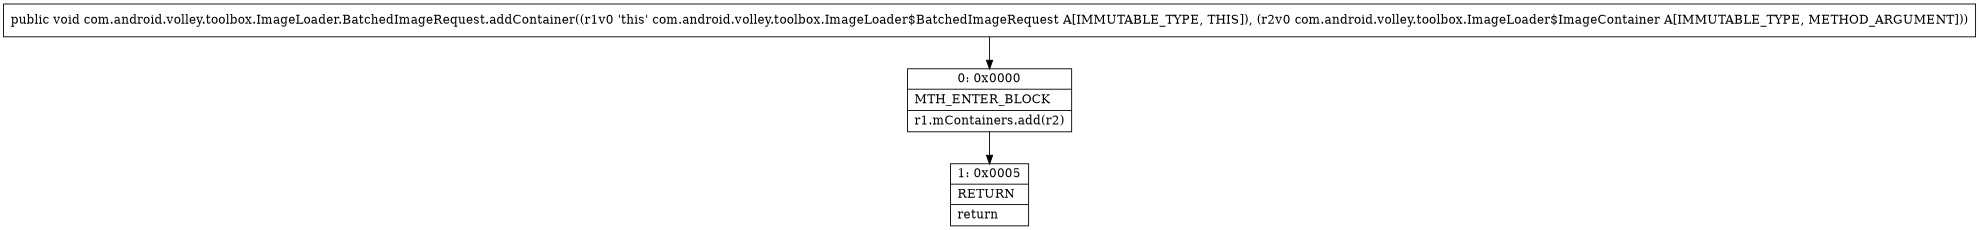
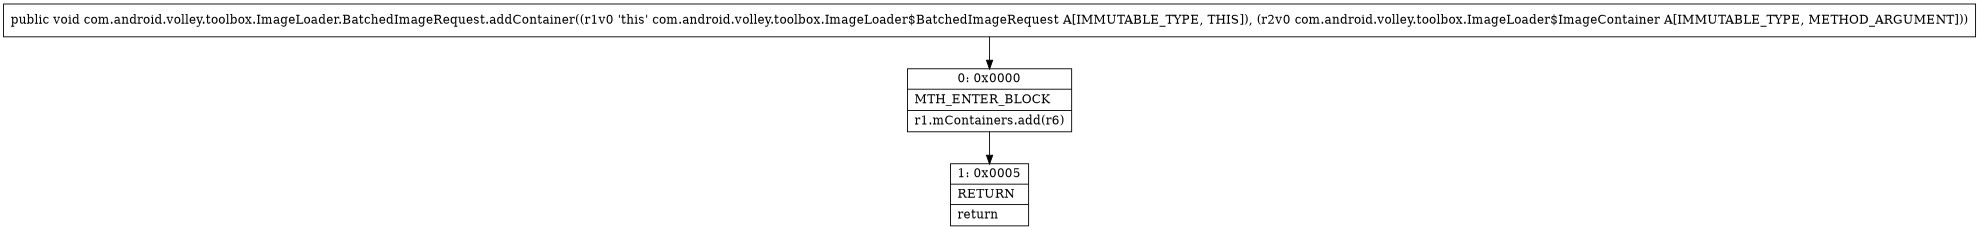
node "0: 0x0000": text "r1.mContainers.add(r2)" -> "r1.mContainers.add(r6)"
